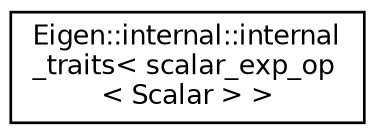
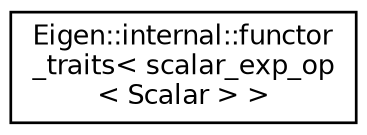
node "Eigen::internal::internal _traits< scalar_exp_op < Scalar > >": label "Eigen::internal::internal _traits< scalar_exp_op < Scalar > >" -> "Eigen::internal::functor _traits< scalar_exp_op < Scalar > >"
